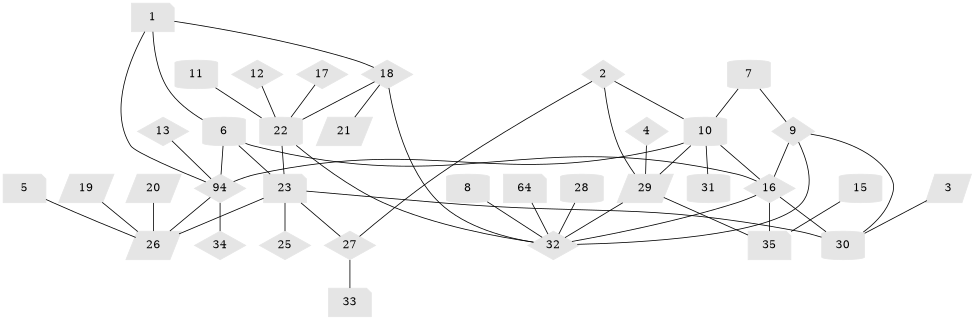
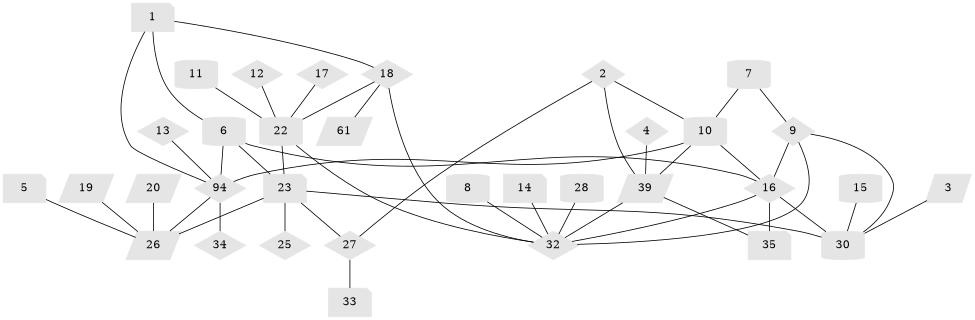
node "21": label "21" -> "61"
node "64": label "64" -> "14"
node "29": label "29" -> "39"
node "31": removed
edge "15" -- "35": now "15" -- "30"
